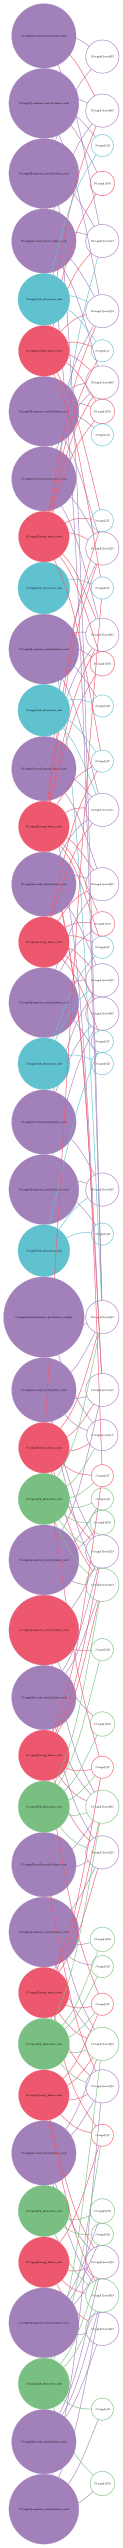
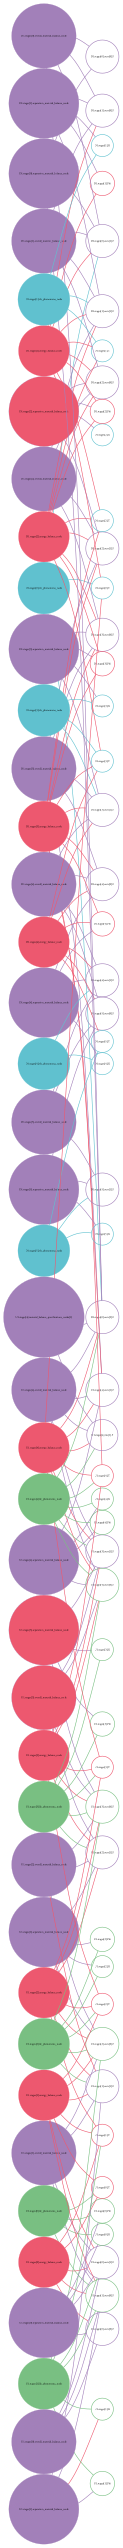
edge "D1.stages[0].overall_material_balance_node" -- "D1.stages[1].outs[0].F": color #ed586f -> #a280b9
node "D1.stages[2].separation_material_balance_node": fillcolor #a280b9 -> #ed586f
node "D1.stages[4].T": removed
edge "D1.stages[4].overall_material_balance_node" -- "D1.stages[5].outs[0].F": added
node "U1.stages[3].overall_material_balance_node": fillcolor #a280b9 -> #ed586f
node "U1.stages[0].T": added
edge "U1.stages[1].K" -- "U1.stages[1].separation_material_balance_node": color #a280b9 -> #ed586f
